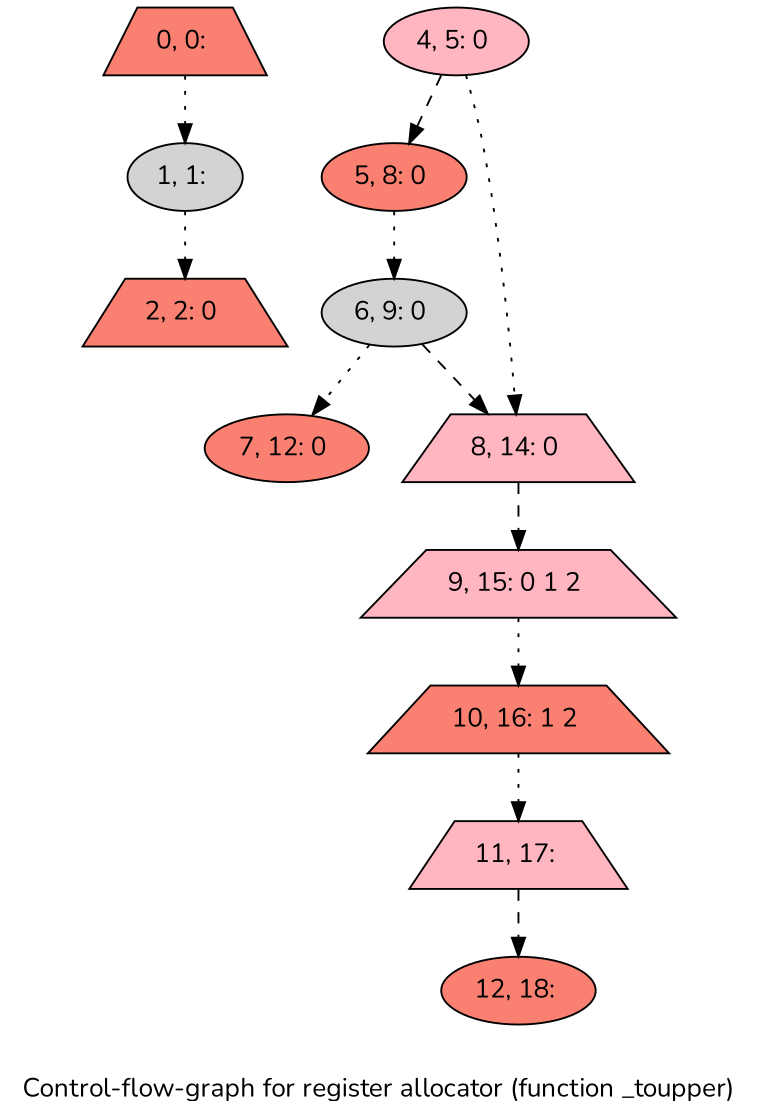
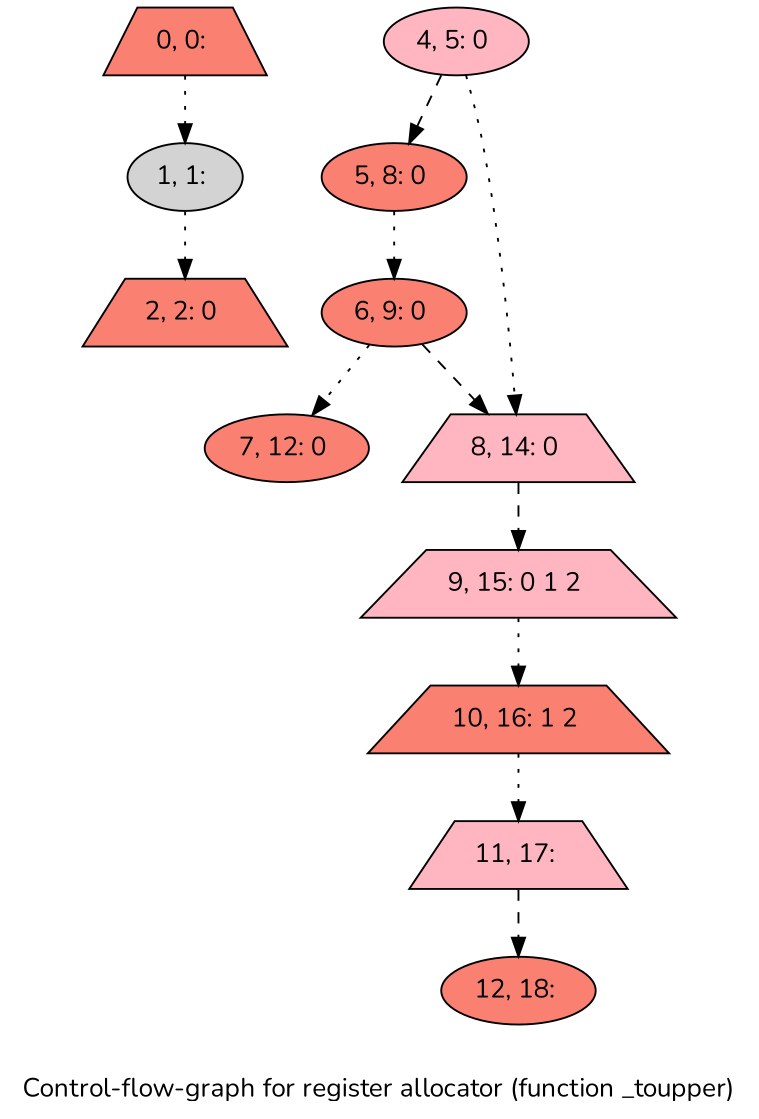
node "6, 9: 0": fillcolor lightgrey -> salmon
